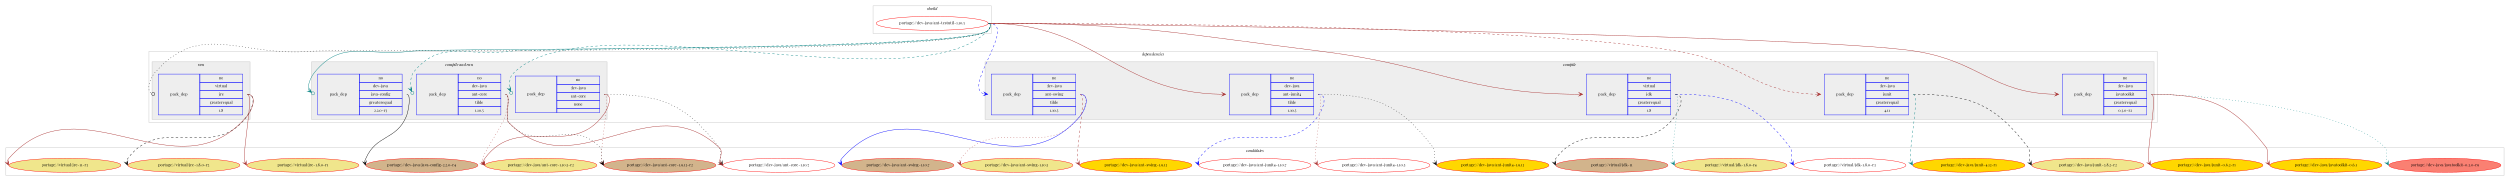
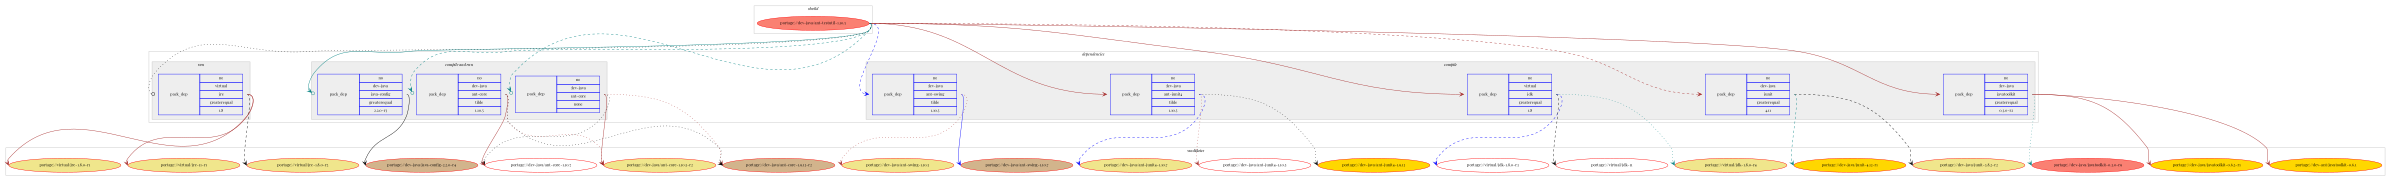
node "portage://dev-java/ant-testutil-1.10.5": fillcolor white -> salmon
node "portage://virtual/jre-11-r3": label "portage://virtual/jre-11-r3" -> "portage://virtual/jre-11-r1"
node "portage://dev-java/ant-swing-1.9.13": removed
node "portage://dev-java/ant-junit4-1.10.7": fillcolor white -> khaki
node "portage://virtual/jdk-11": fillcolor tan -> white
node "portage://dev-java/junit-0.6.2-r1": label "portage://dev-java/junit-0.6.2-r1" -> "portage://dev-java/javatoolkit-0.6.2-r1"
node "portage://dev-java/javatoolkit-0.6.1": label "portage://dev-java/javatoolkit-0.6.1" -> "portage://dev-ant/javatoolkit-0.6.1"
